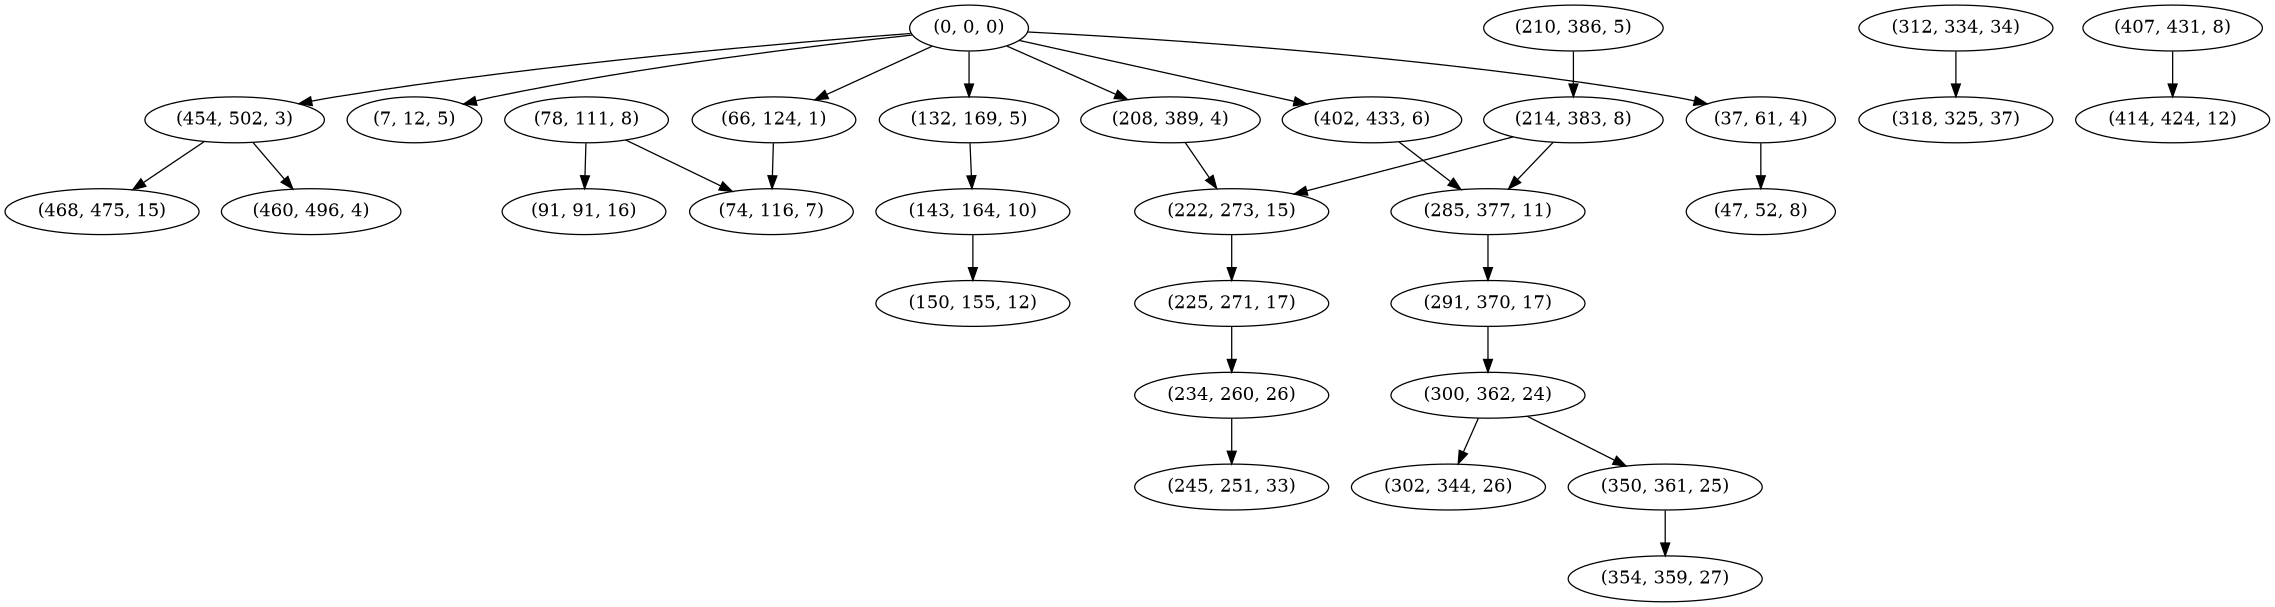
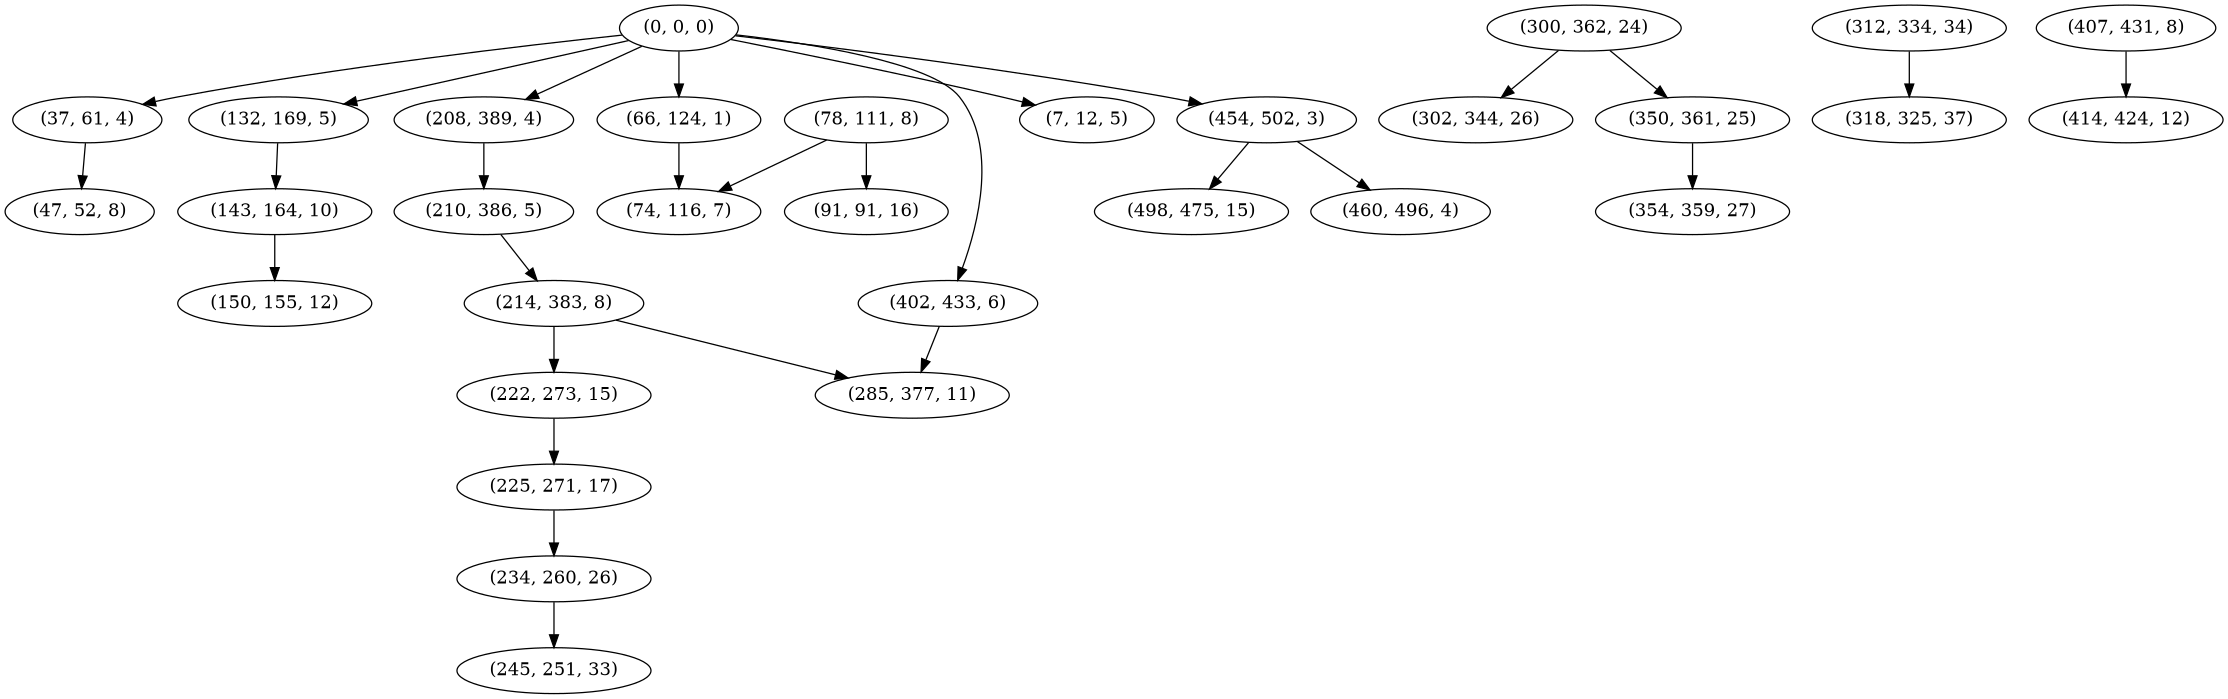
edge "(208, 389, 4)" -> "(222, 273, 15)": now "(208, 389, 4)" -> "(210, 386, 5)"
node "(468, 475, 15)": label "(468, 475, 15)" -> "(498, 475, 15)"
node "(291, 370, 17)": removed
